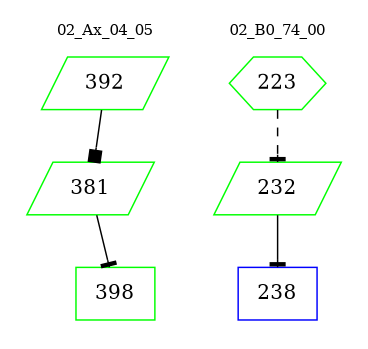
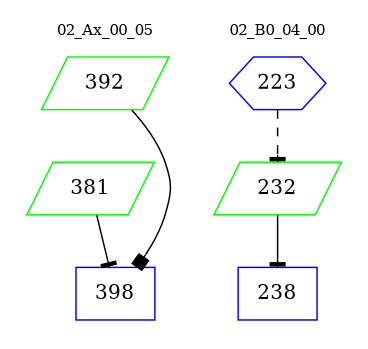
cluster "02_Ax_04_05": label "02_Ax_04_05" -> "02_Ax_00_05"
cluster "02_B0_74_00": label "02_B0_74_00" -> "02_B0_04_00"
node "223": color green -> blue
edge "392" -> "381": now "392" -> "398"
node "398": color green -> blue
